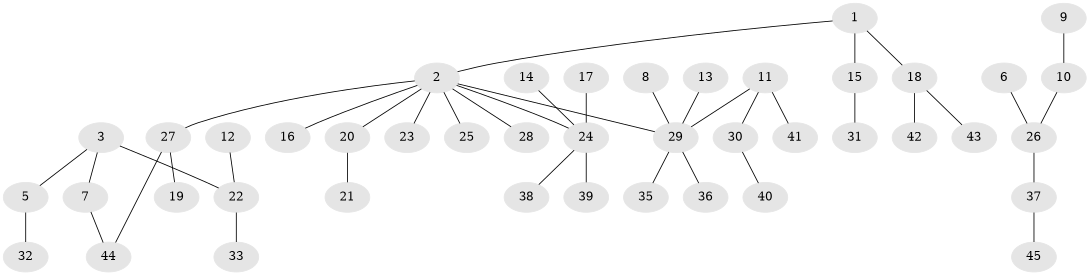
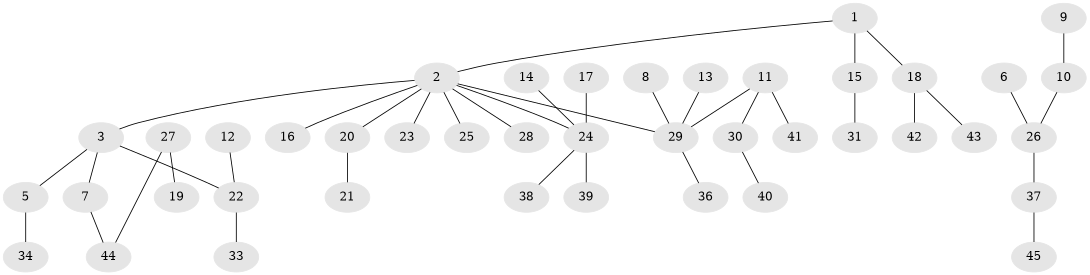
edge "2" -- "27": now "2" -- "3"
node "35": removed
node "32": label "32" -> "34"
